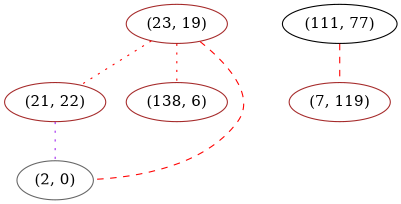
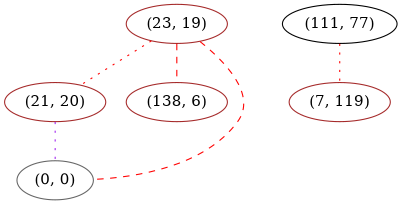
edge "(23, 19)" -- "(138, 6)": style dotted -> dashed
edge "(111, 77)" -- "(7, 119)": style dashed -> dotted
node "(21, 22)": label "(21, 22)" -> "(21, 20)"
node "(2, 0)": label "(2, 0)" -> "(0, 0)"
